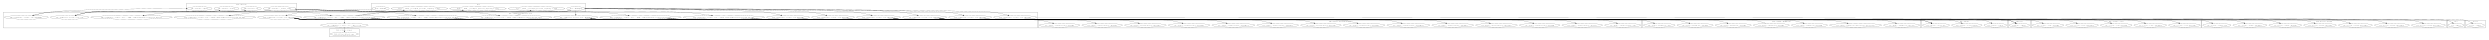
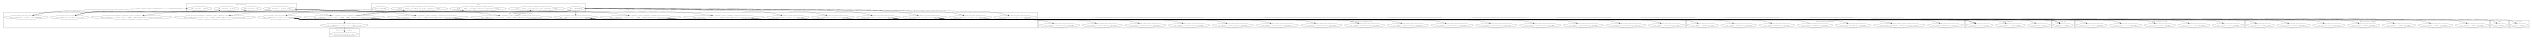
node "POE::Wheel::SocketFactory::BEGIN@11": added
